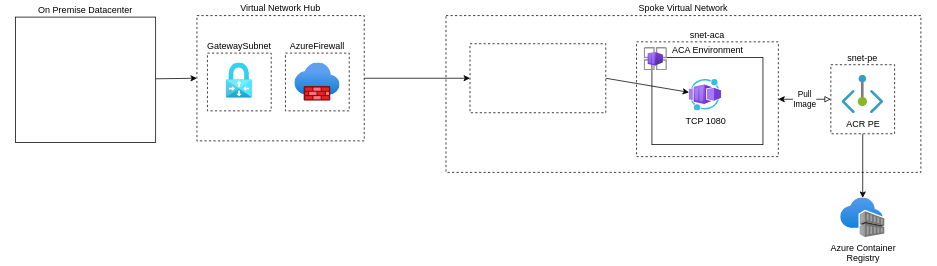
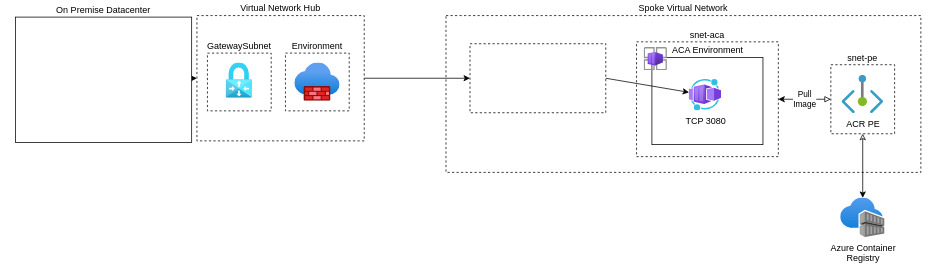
node "AzureFirewall": label "AzureFirewall" -> "Environment"
node "On Premise Datacenter": size 140x125 -> 176x125
node "TCP 1080": label "TCP 1080" -> "TCP 3080"
edge "snet-pe" -> "Azure Container Registry": arrowhead none -> classic
